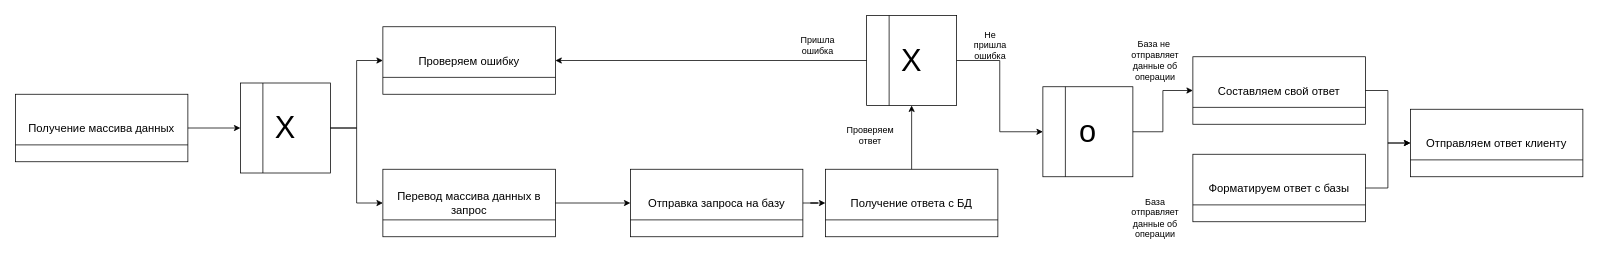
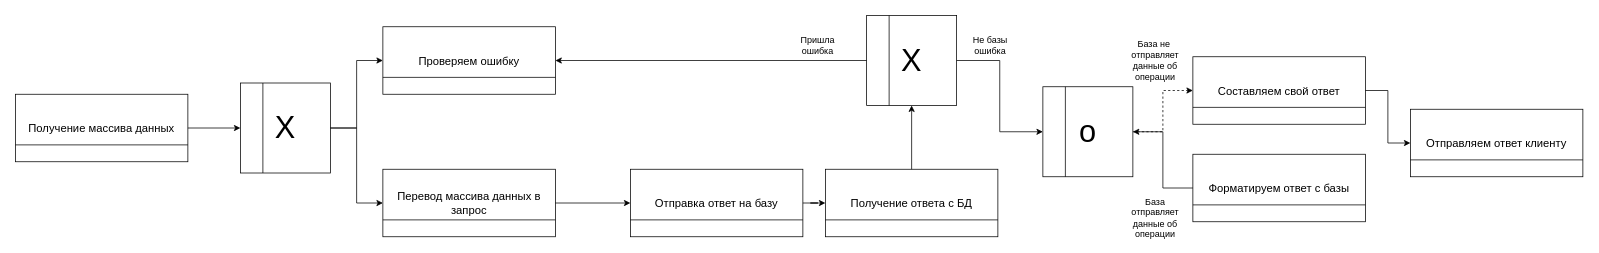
node "Не пришла ошибка": label "Не пришла ошибка" -> "Не базы ошибка"
edge "о" -> "Составляем свой ответ": style solid -> dashed
node "Проверяем ответ": removed
edge "Форматируем ответ с базы" -> "Отправляем ответ клиенту": now "Форматируем ответ с базы" -> "о"
node "Отправка запроса на базу": label "Отправка запроса на базу" -> "Отправка ответ на базу"
